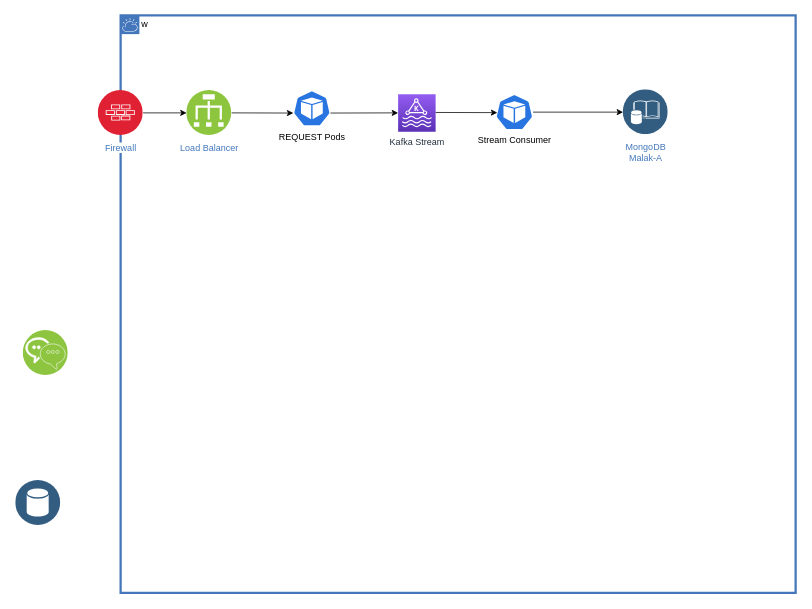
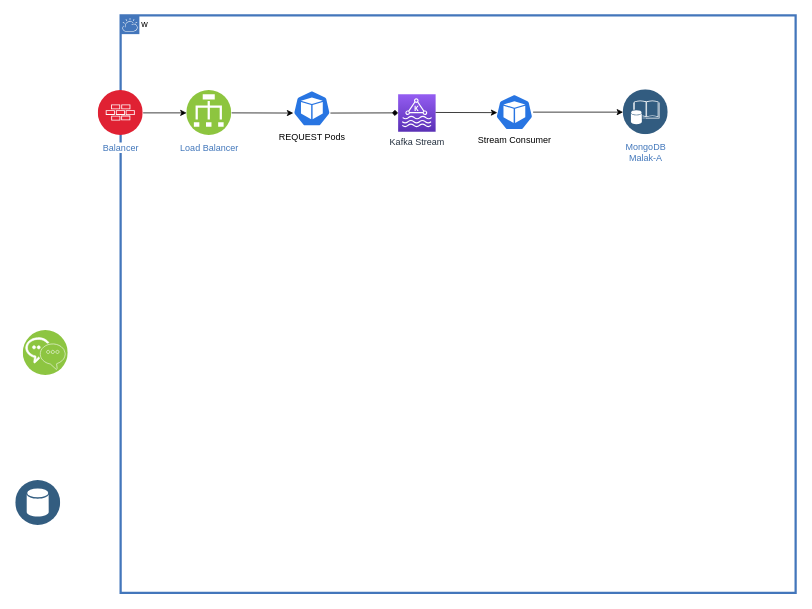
edge "REQUEST Pods" -> "Kafka Stream": arrowhead classic -> diamond
node "Firewall": label "Firewall" -> "Balancer"
